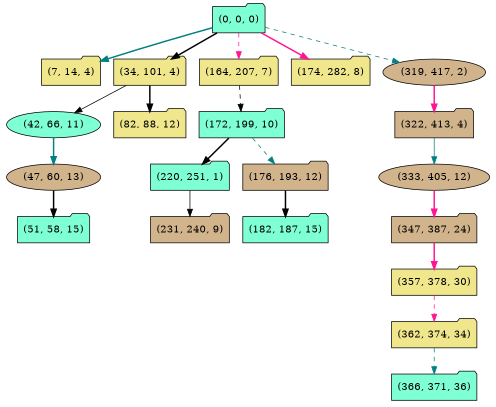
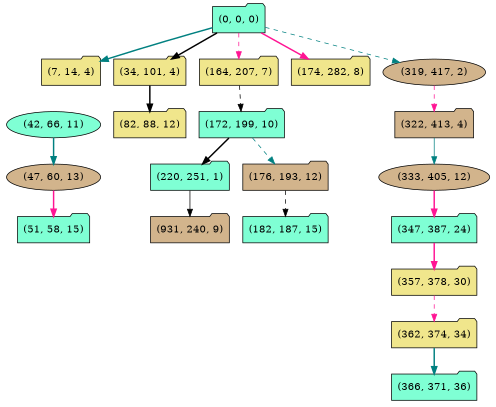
edge "(319, 417, 2)" -> "(322, 413, 4)": style bold -> dashed
edge "(34, 101, 4)" -> "(42, 66, 11)": removed
edge "(47, 60, 13)" -> "(51, 58, 15)": color black -> deeppink
edge "(176, 193, 12)" -> "(182, 187, 15)": style bold -> dashed
node "(231, 240, 9)": label "(231, 240, 9)" -> "(931, 240, 9)"
node "(347, 387, 24)": fillcolor tan -> aquamarine
edge "(362, 374, 34)" -> "(366, 371, 36)": style dashed -> bold
